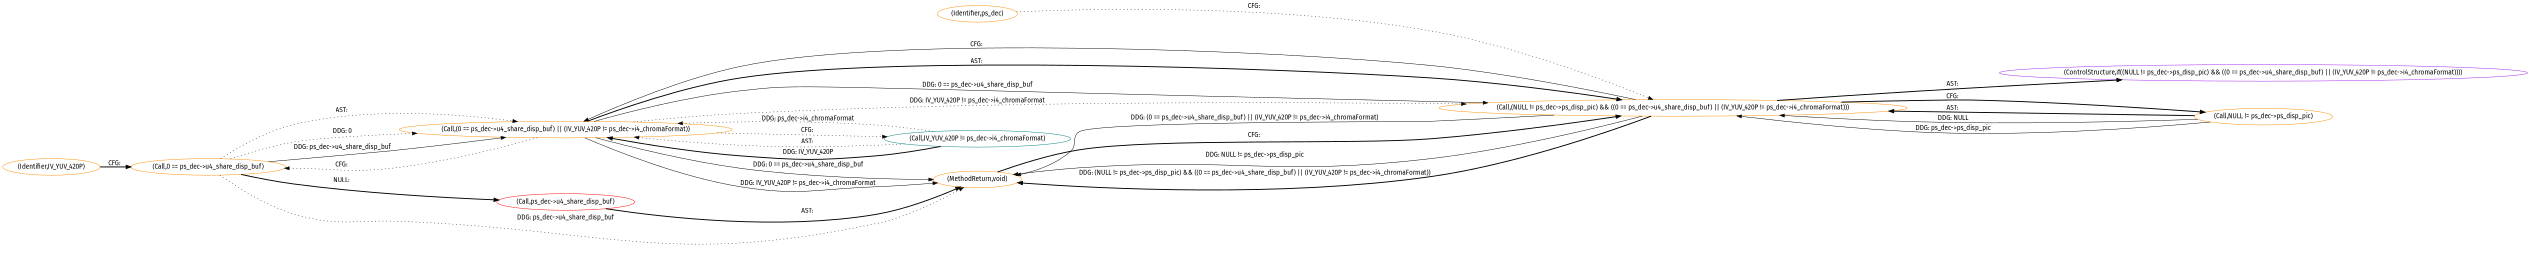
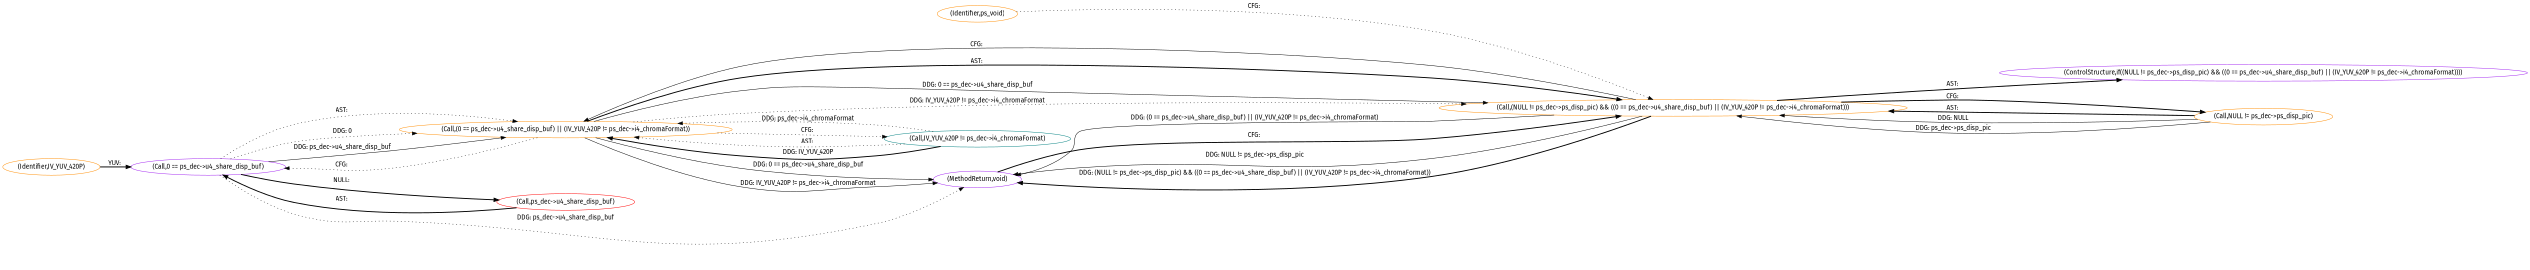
node "(Identifier,ps_dec)": label "(Identifier,ps_dec)" -> "(Identifier,ps_void)"
edge "(Identifier,IV_YUV_420P)" -> "(Call,0 == ps_dec->u4_share_disp_buf)": label "CFG: " -> "YUV: "
node "(Call,0 == ps_dec->u4_share_disp_buf)": color darkorange -> purple
node "(MethodReturn,void)": color darkorange -> purple
edge "(Call,ps_dec->u4_share_disp_buf)" -> "(MethodReturn,void)": now "(Call,ps_dec->u4_share_disp_buf)" -> "(Call,0 == ps_dec->u4_share_disp_buf)"
